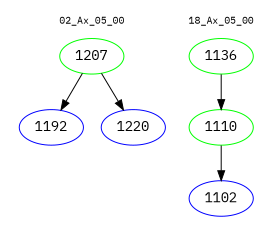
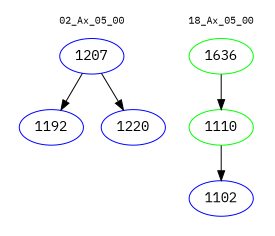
node "1207": color green -> blue
node "1136": label "1136" -> "1636"
